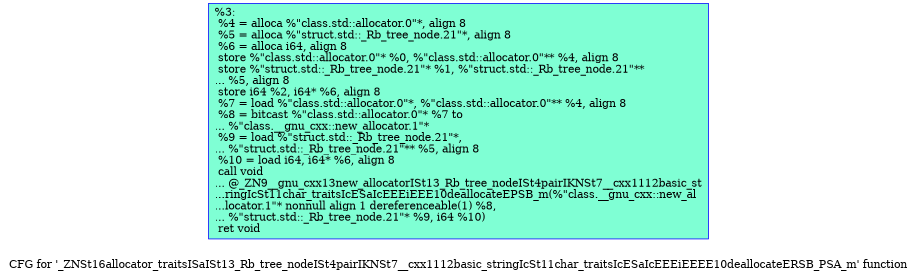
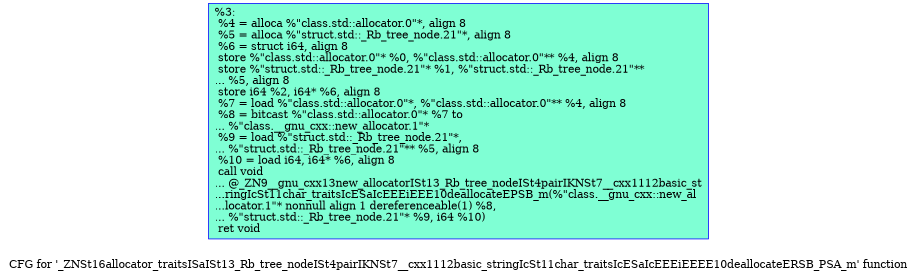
node "%3:": text "%6 = alloca i64, align 8" -> "%6 = struct i64, align 8"
